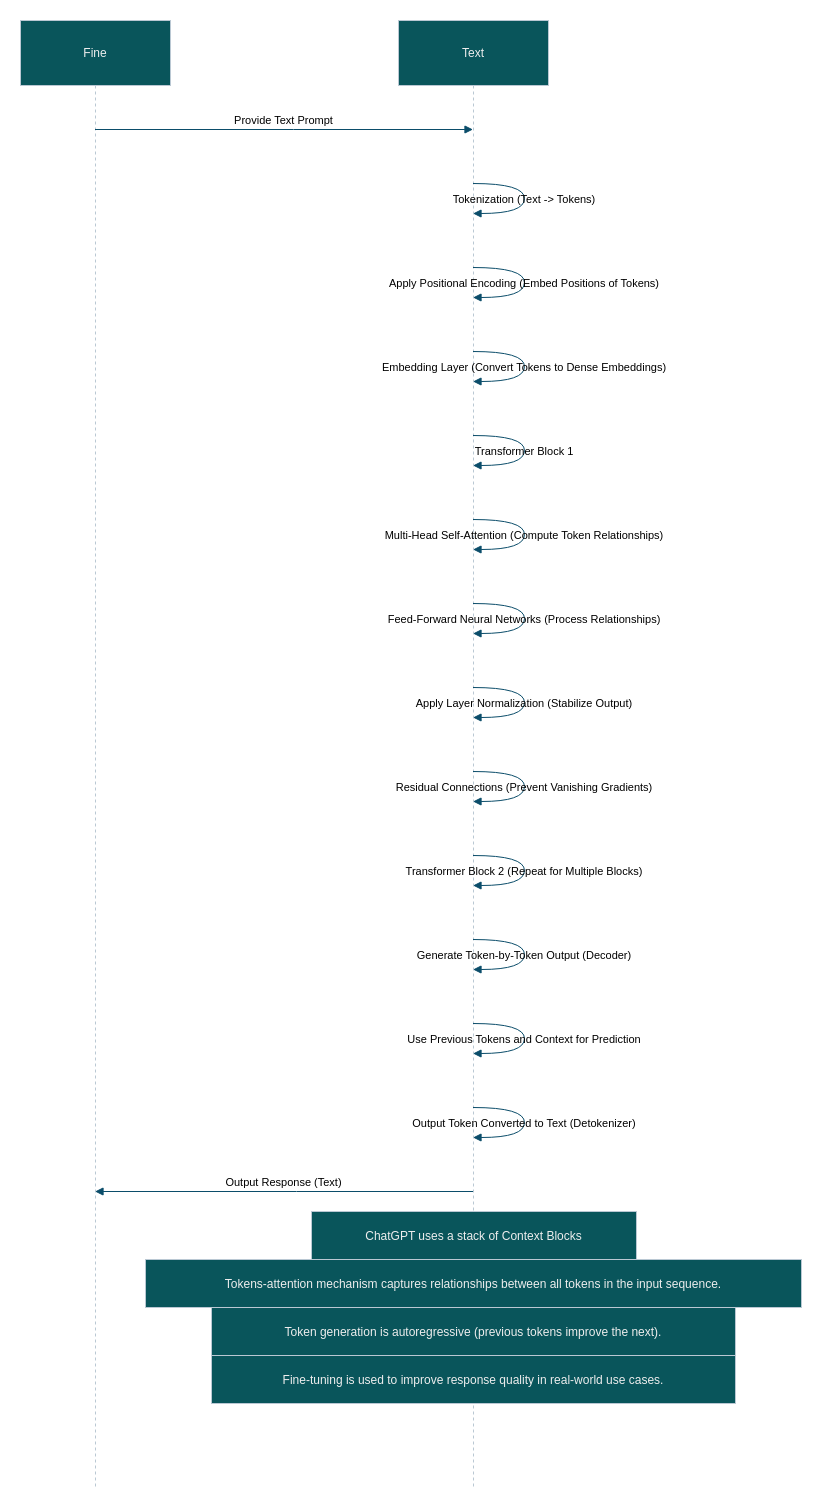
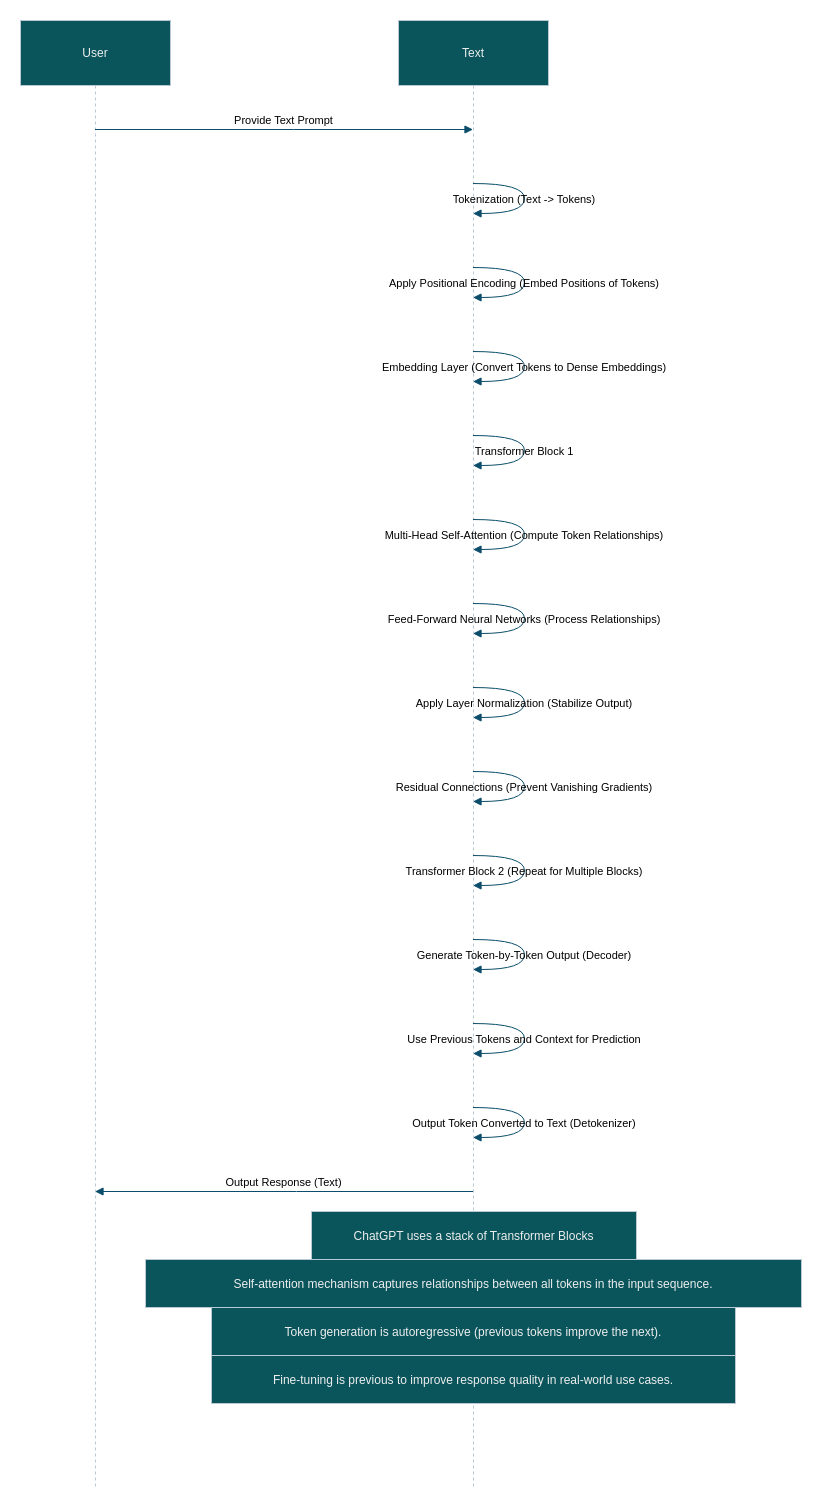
node "Fine": label "Fine" -> "User"
node "ChatGPT uses a stack of Context Blocks": label "ChatGPT uses a stack of Context Blocks" -> "ChatGPT uses a stack of Transformer Blocks"
node "Tokens-attention mechanism captures relationships between all tokens in the input sequence.": label "Tokens-attention mechanism captures relationships between all tokens in the input sequence." -> "Self-attention mechanism captures relationships between all tokens in the input sequence."
node "Fine-tuning is used to improve response quality in real-world use cases.": label "Fine-tuning is used to improve response quality in real-world use cases." -> "Fine-tuning is previous to improve response quality in real-world use cases."
